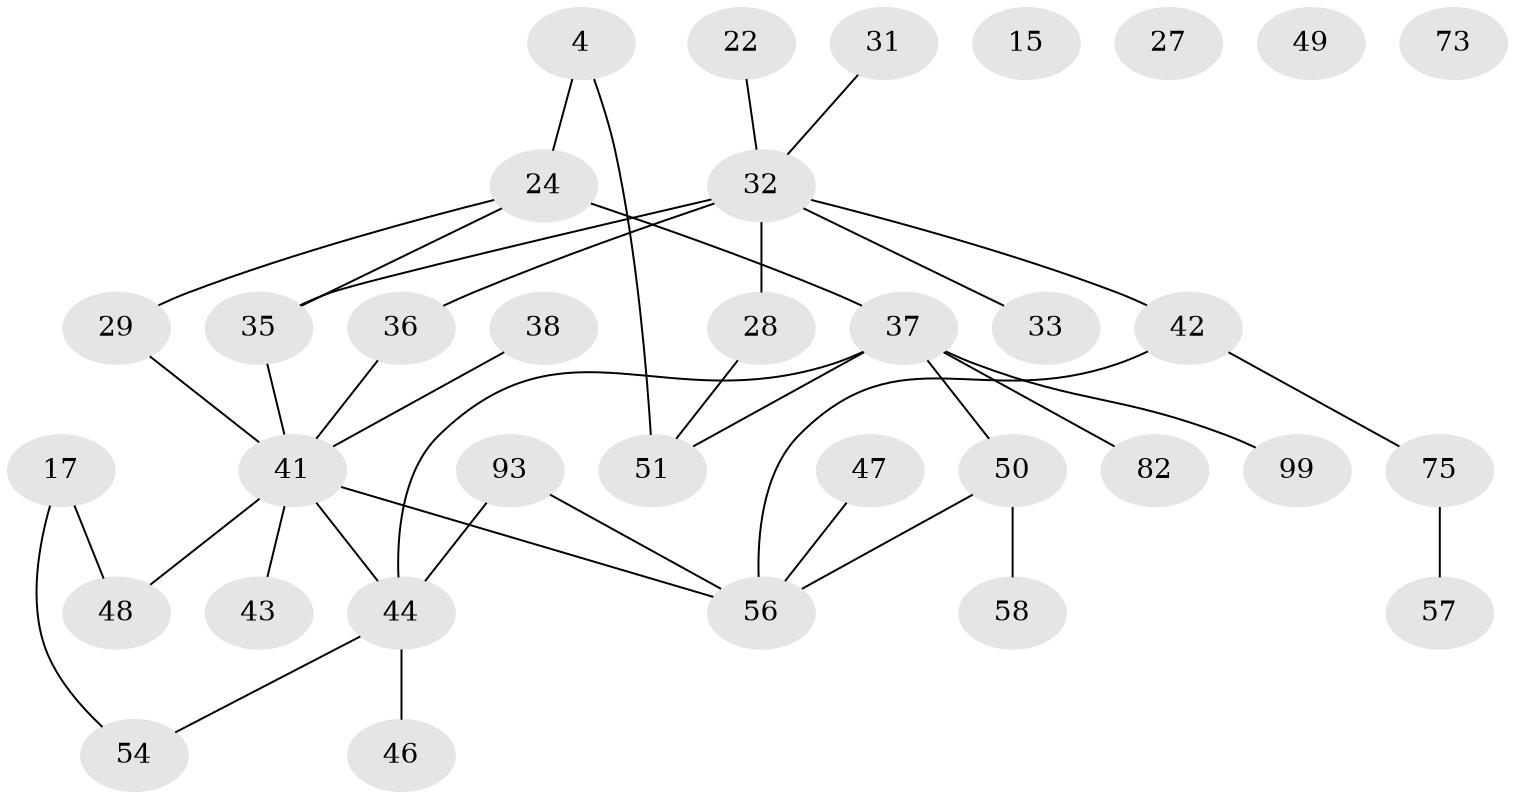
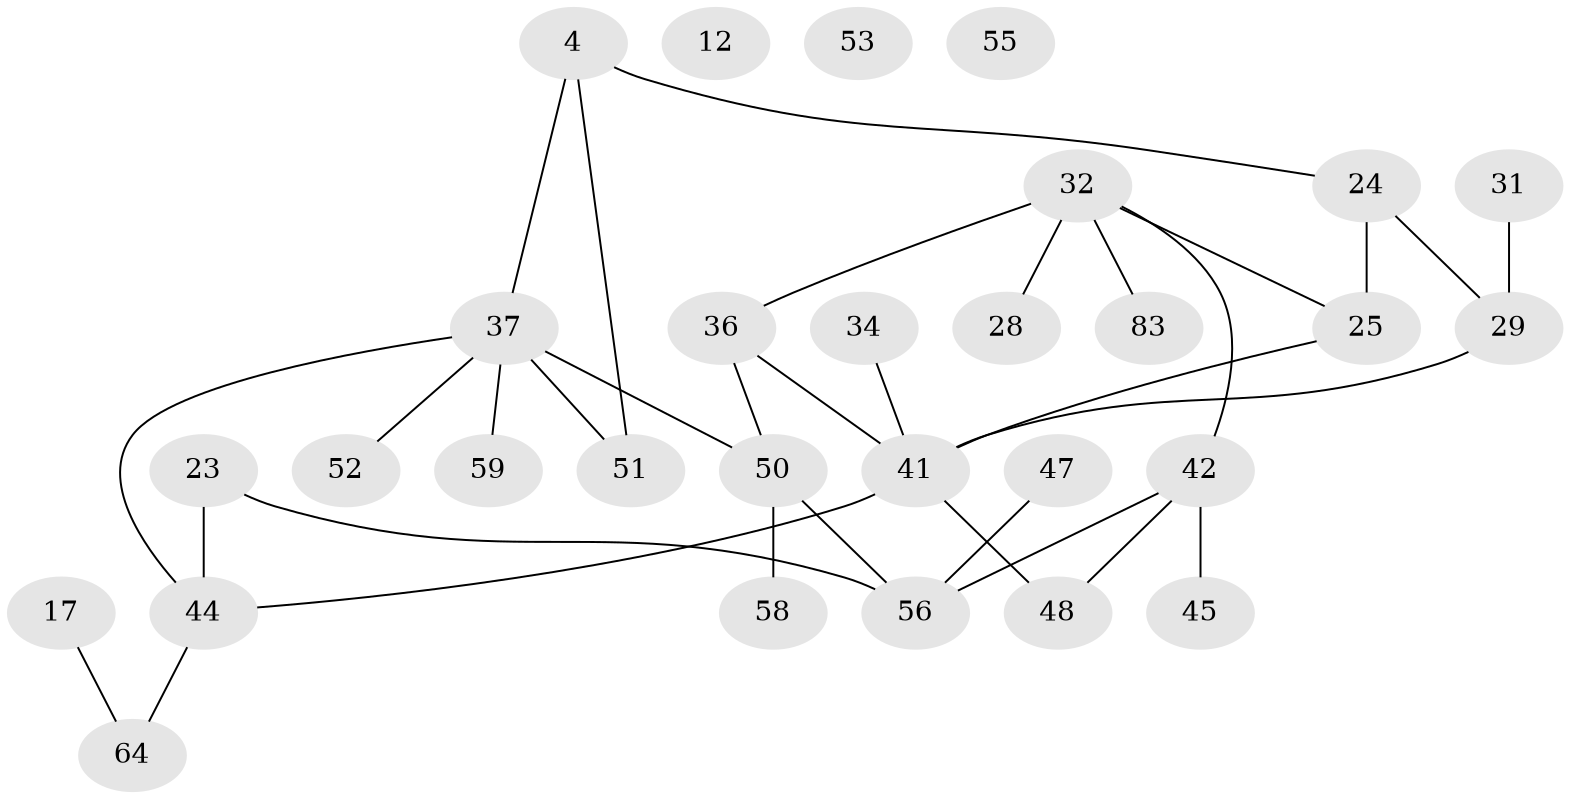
node "22": removed
node "55": added
node "15": label "15" -> "12"
node "27": removed
node "49": removed
node "73": label "73" -> "53"
edge "31" -- "32": now "31" -- "29"
edge "24" -- "37": now "4" -- "37"
node "35": label "35" -> "25"
node "38": label "38" -> "34"
node "33": label "33" -> "83"
edge "36" -- "50": added
edge "28" -- "51": removed
node "93": label "93" -> "23"
node "82": label "82" -> "52"
node "99": label "99" -> "59"
node "75": label "75" -> "45"
edge "17" -- "48": now "42" -- "48"
edge "41" -- "56": removed
node "43": removed
node "57": removed
node "54": label "54" -> "64"
node "46": removed
